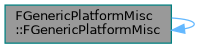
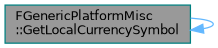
node "FGenericPlatformMisc ::FGenericPlatformMisc": label "FGenericPlatformMisc ::FGenericPlatformMisc" -> "FGenericPlatformMisc ::GetLocalCurrencySymbol"
